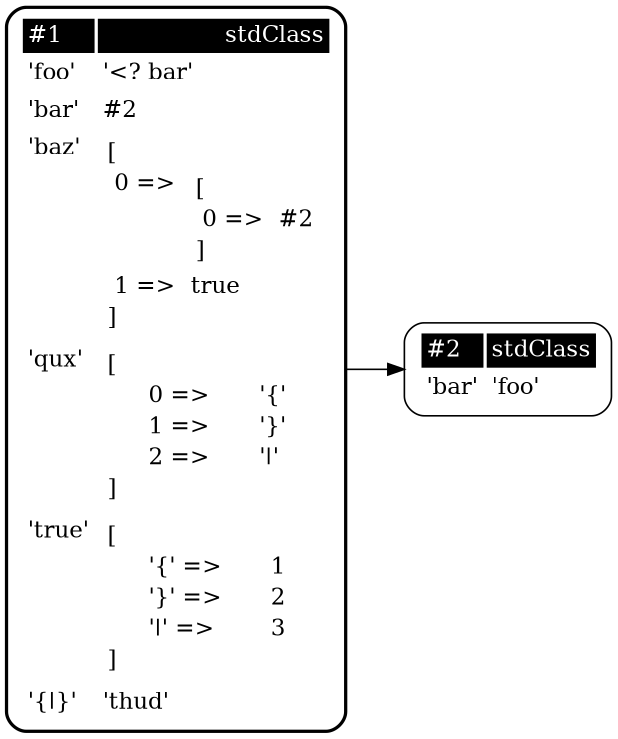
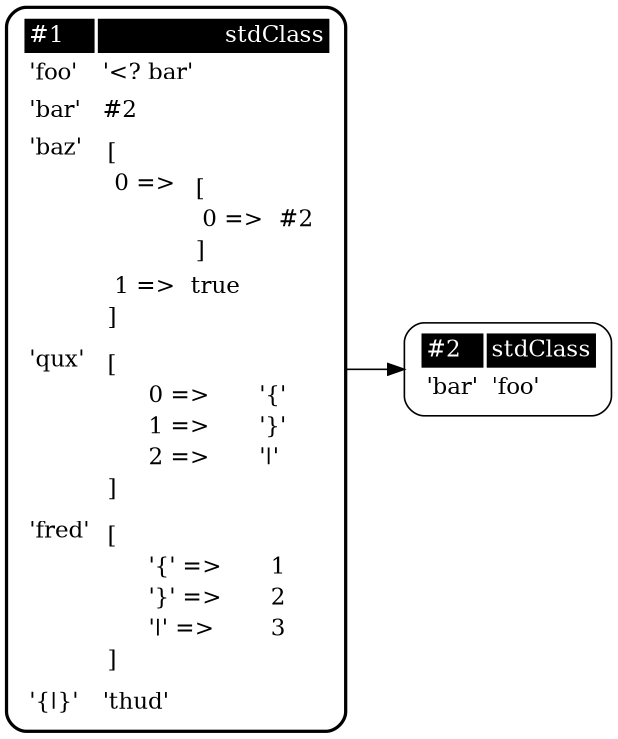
node "#1": text "'true'" -> "'fred'"
